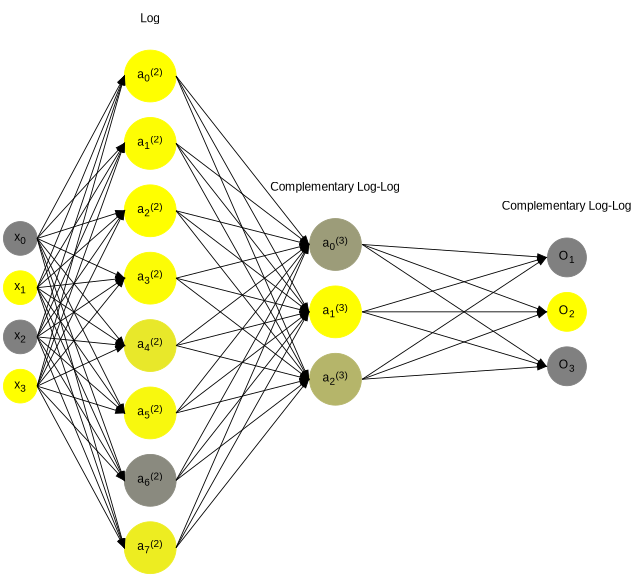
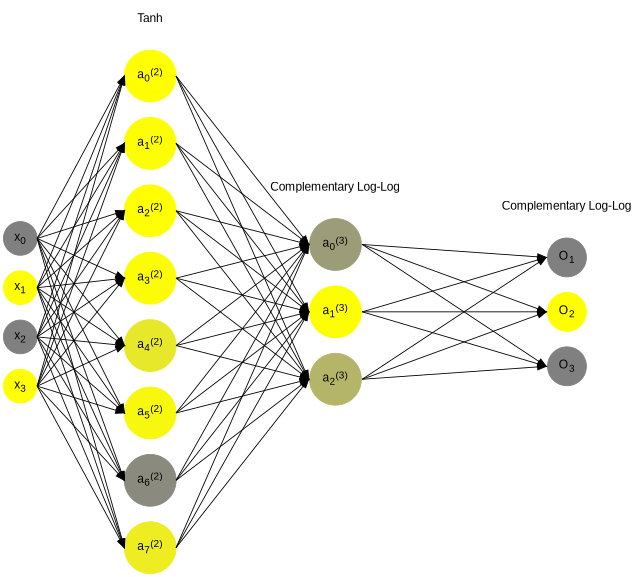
node "Log": label "Log" -> "Tanh"
